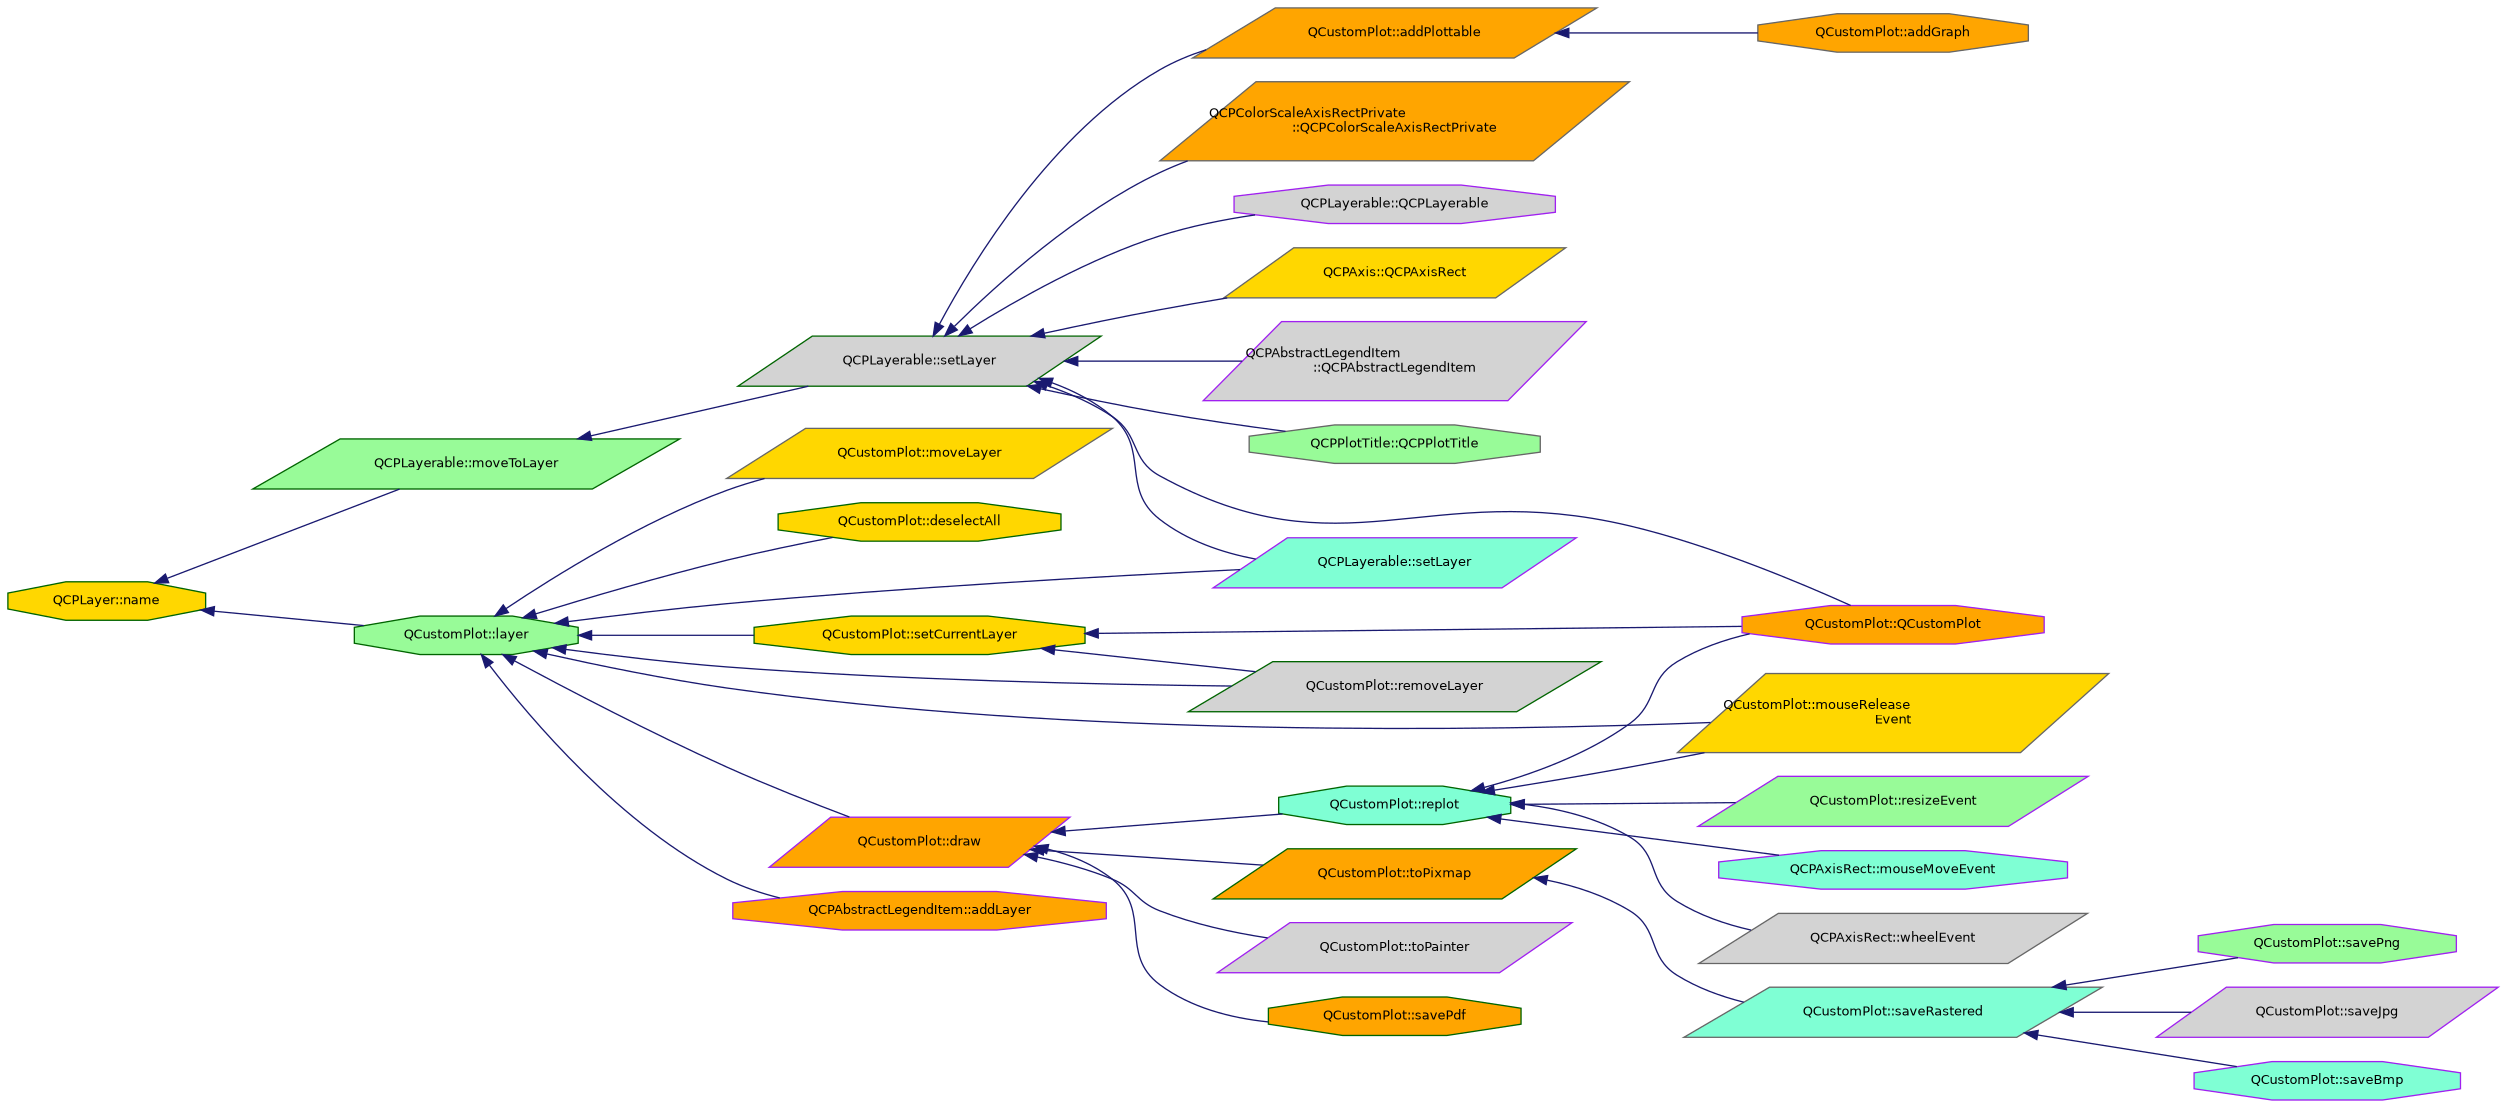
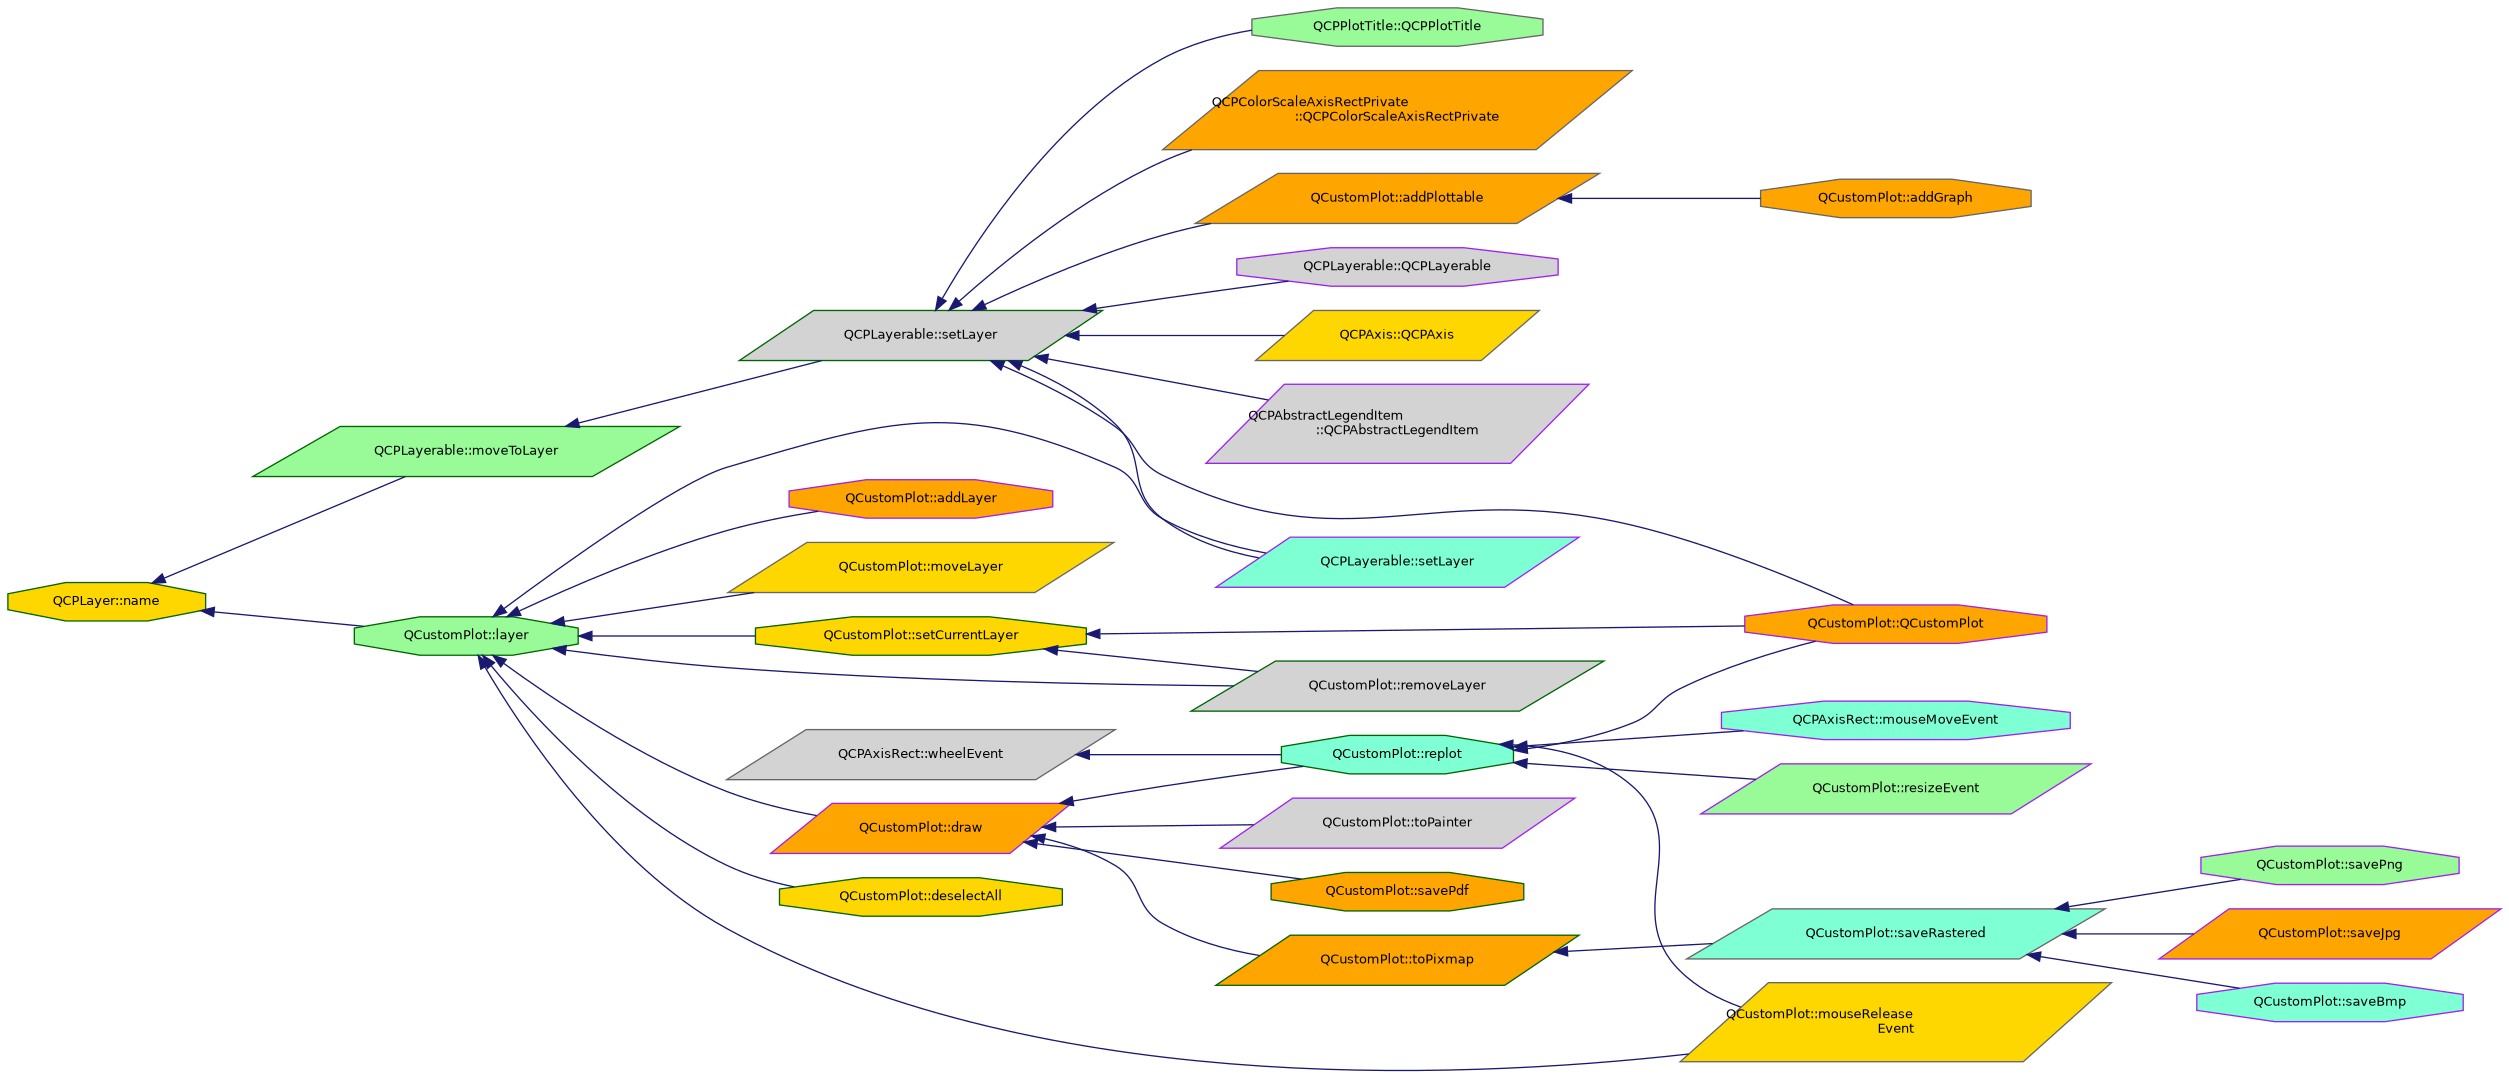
node "QCPAxis::QCPAxisRect": label "QCPAxis::QCPAxisRect" -> "QCPAxis::QCPAxis"
edge "QCPAxisRect::wheelEvent" -> "QCustomPlot::replot": reversed
node "QCPAbstractLegendItem::addLayer": label "QCPAbstractLegendItem::addLayer" -> "QCustomPlot::addLayer"
node "QCustomPlot::saveJpg": fillcolor lightgrey -> orange
